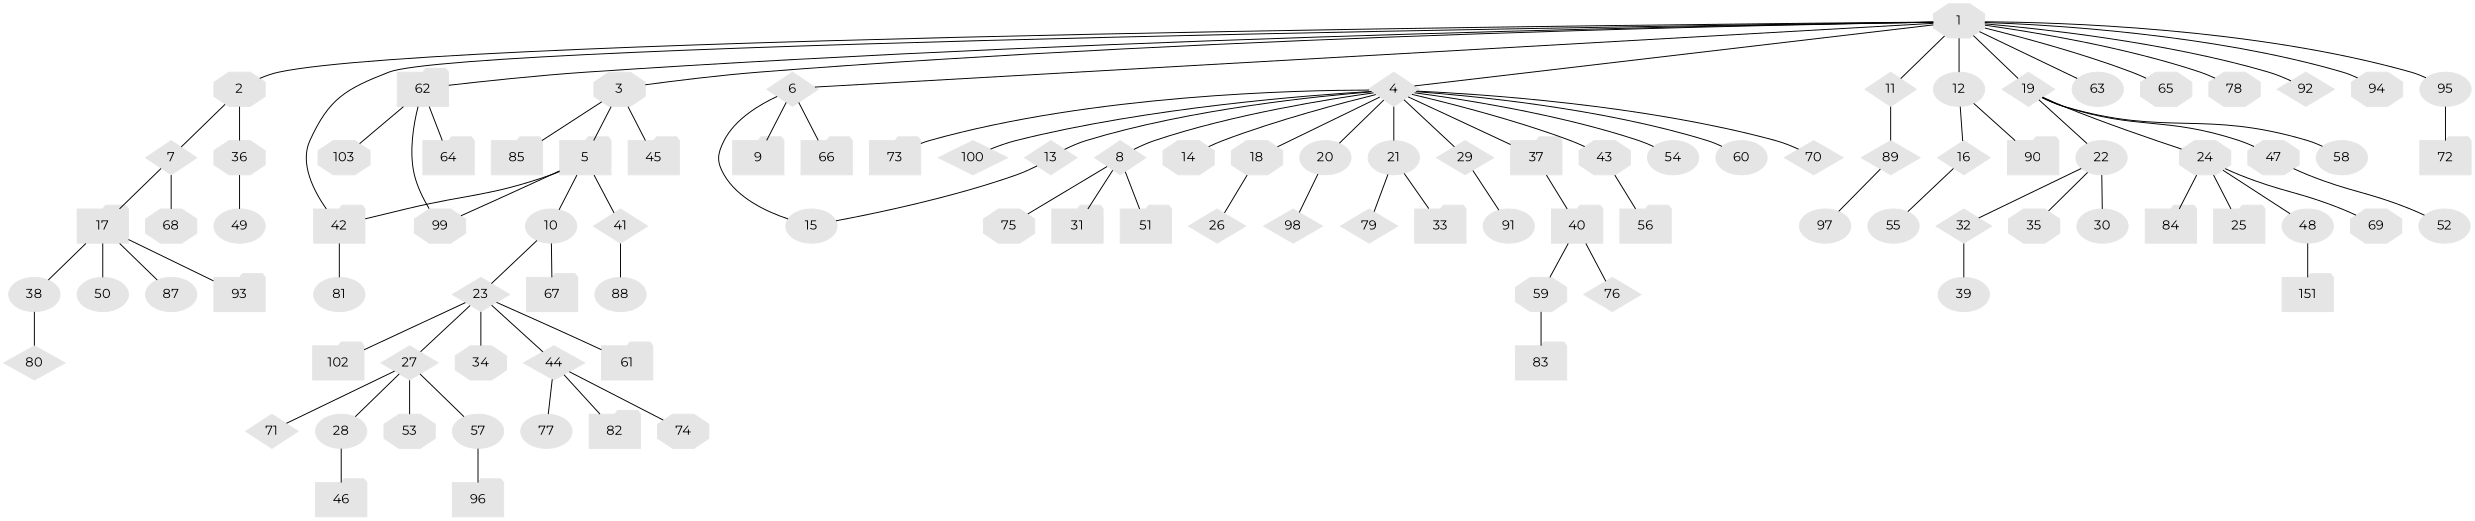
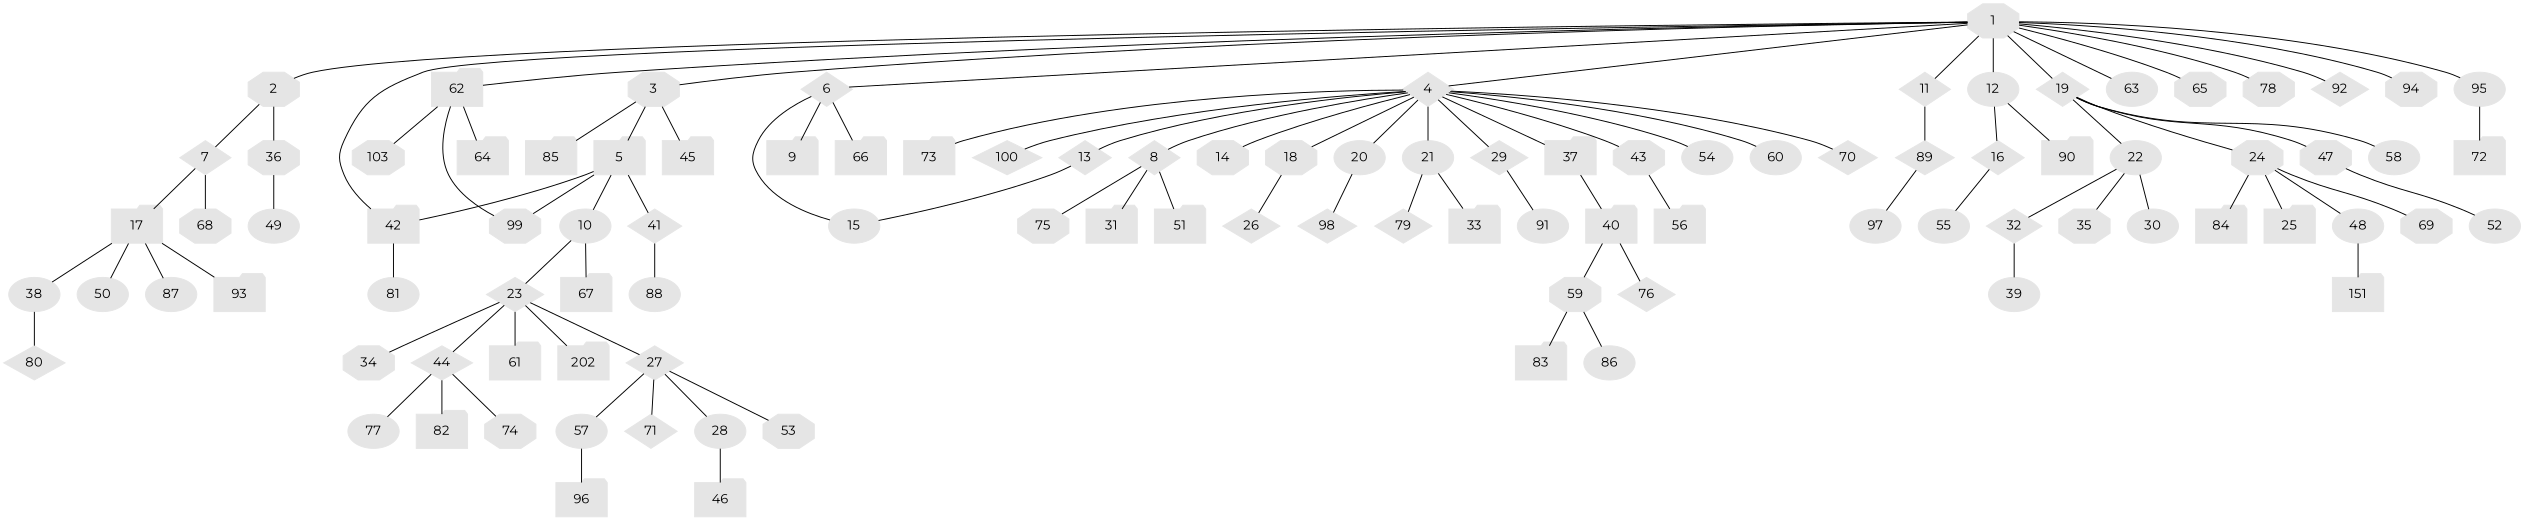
node "102": label "102" -> "202"
node "86": added
